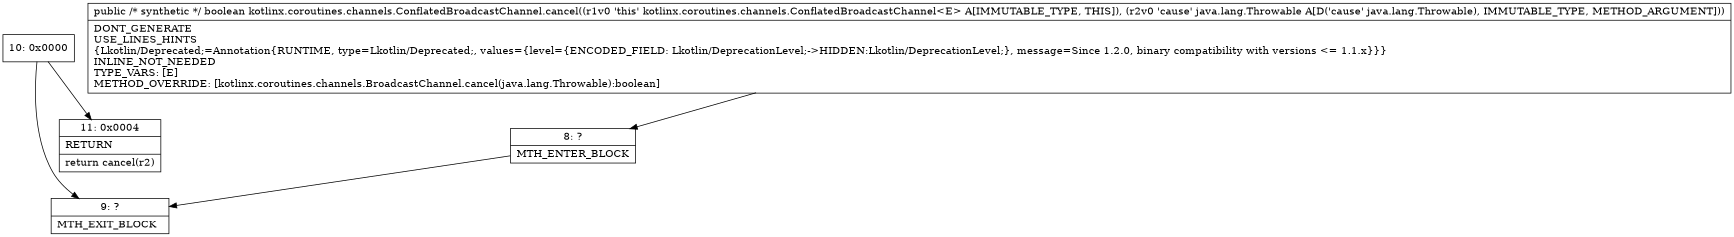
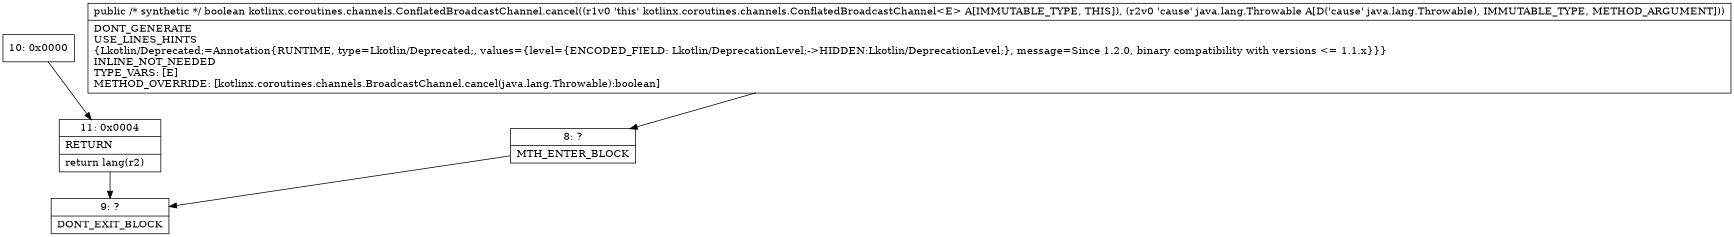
edge "10: 0x0000" -> "9: ?": now "11: 0x0004" -> "9: ?"
node "11: 0x0004": text "return cancel(r2)" -> "return lang(r2)"
node "9: ?": text "MTH_EXIT_BLOCK" -> "DONT_EXIT_BLOCK"
